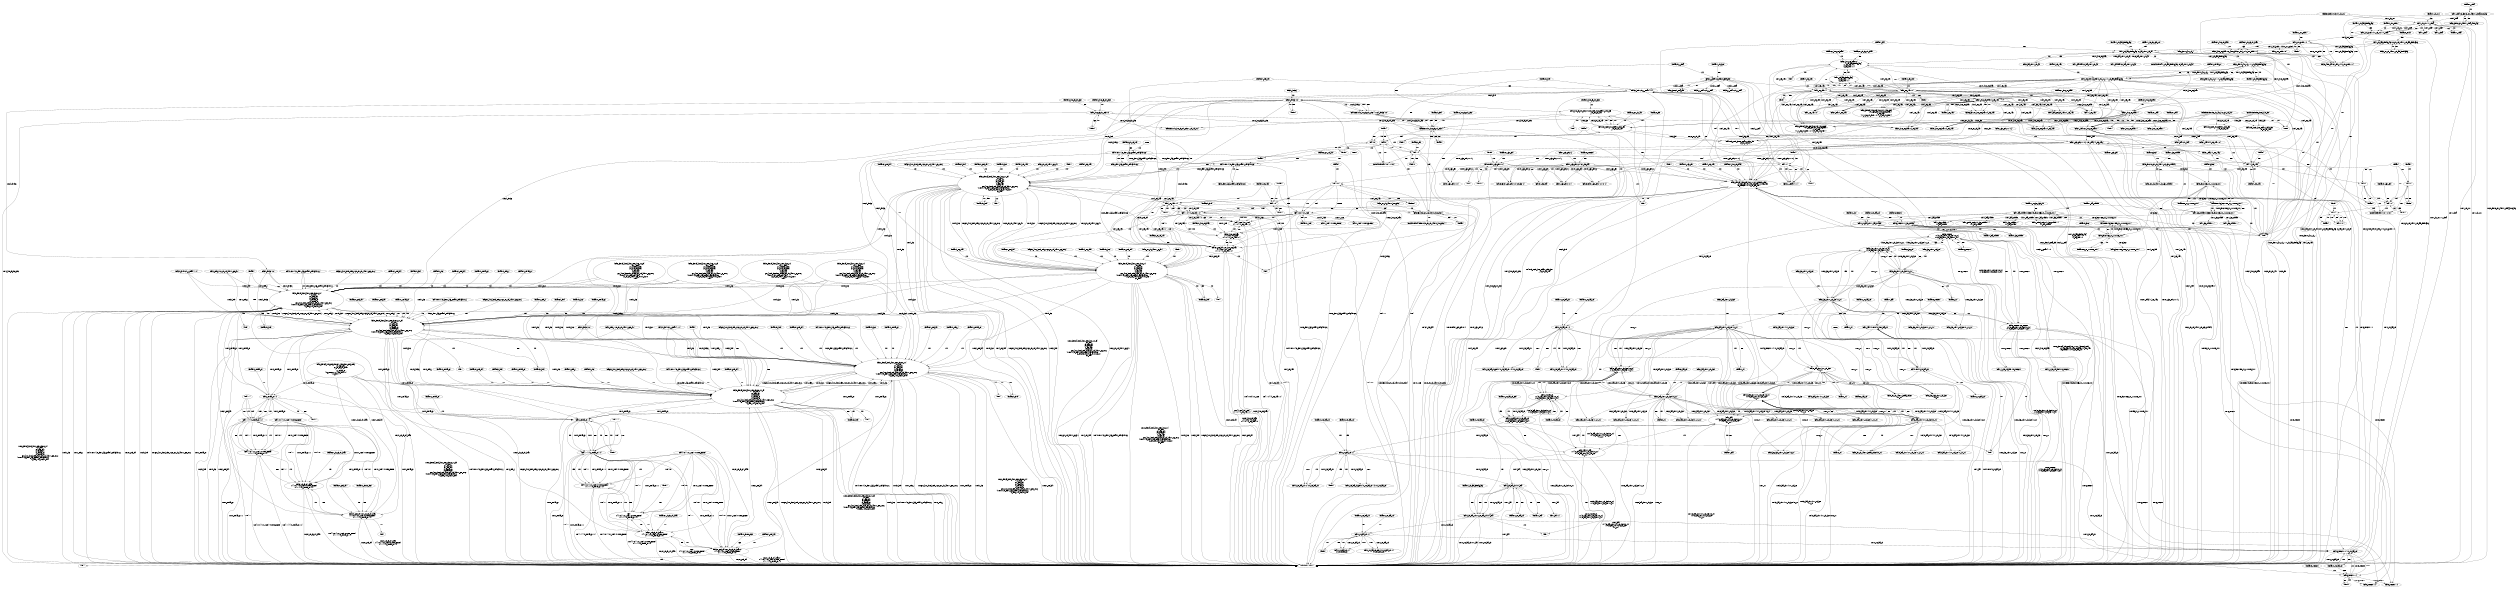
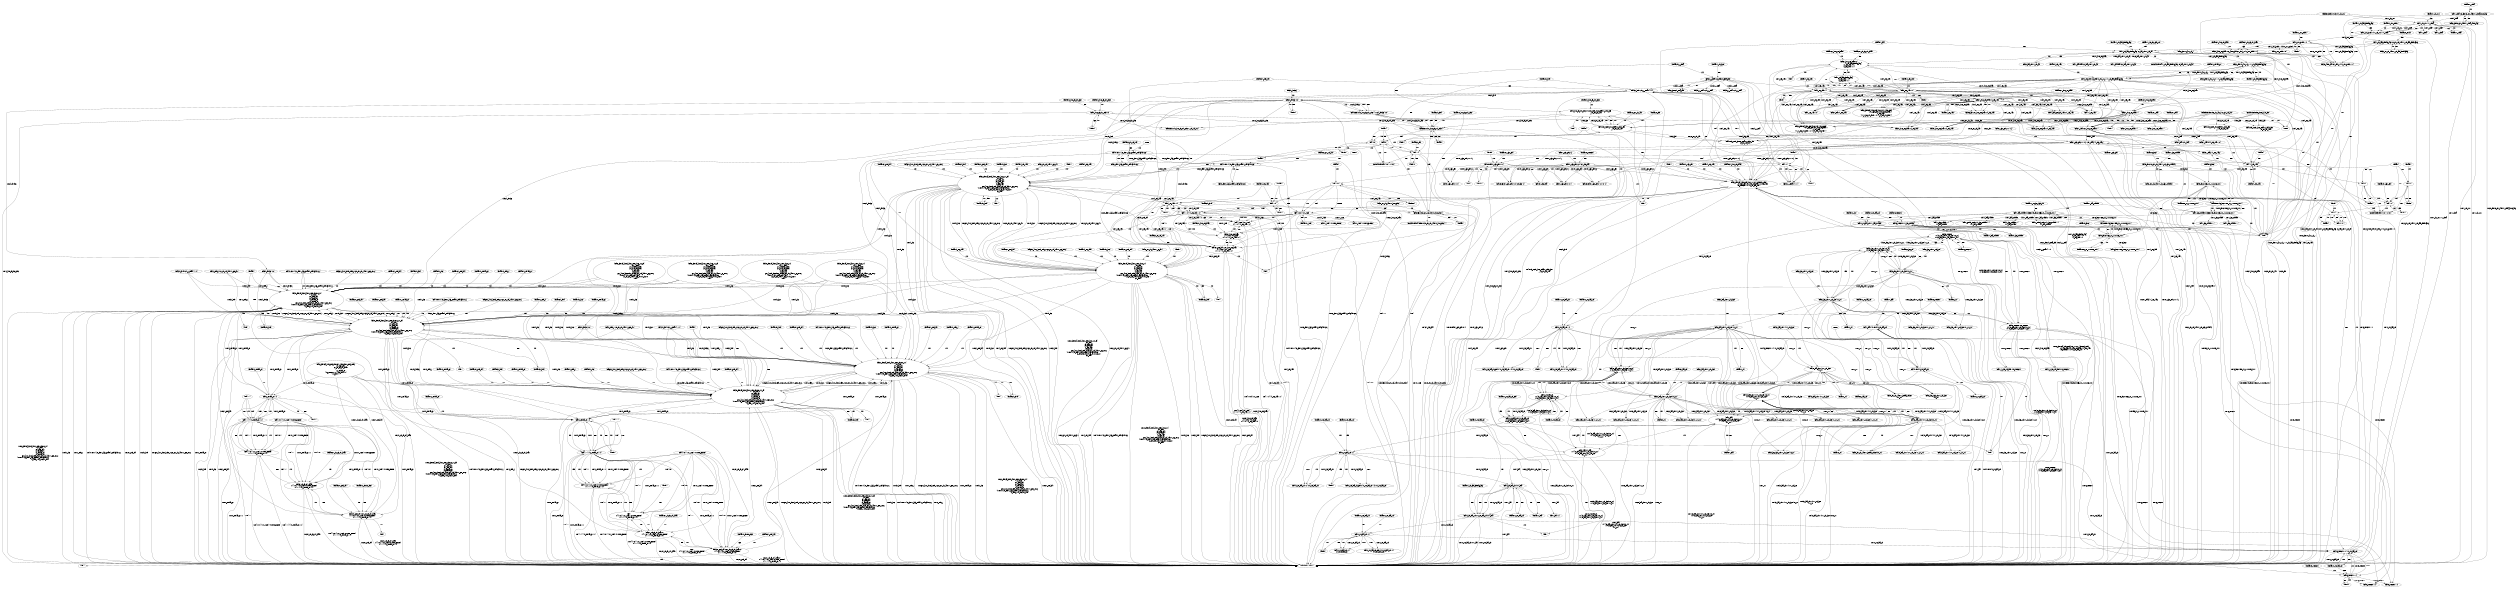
node "(Call,u1_left = (UWORD8)u2_itrans_left_mb)": label "(Call,u1_left = (UWORD8)u2_itrans_left_mb)" -> "(Call,u1_left = (UWORD8)u2_use_left_mb)"
edge "(Call,ps_top_mb->u1_mb_type != B_MB)" -> "(Call,ps_top_right_mb->u1_mb_type != B_MB)": label "DDG: 0" -> "DDG: B_MB"
